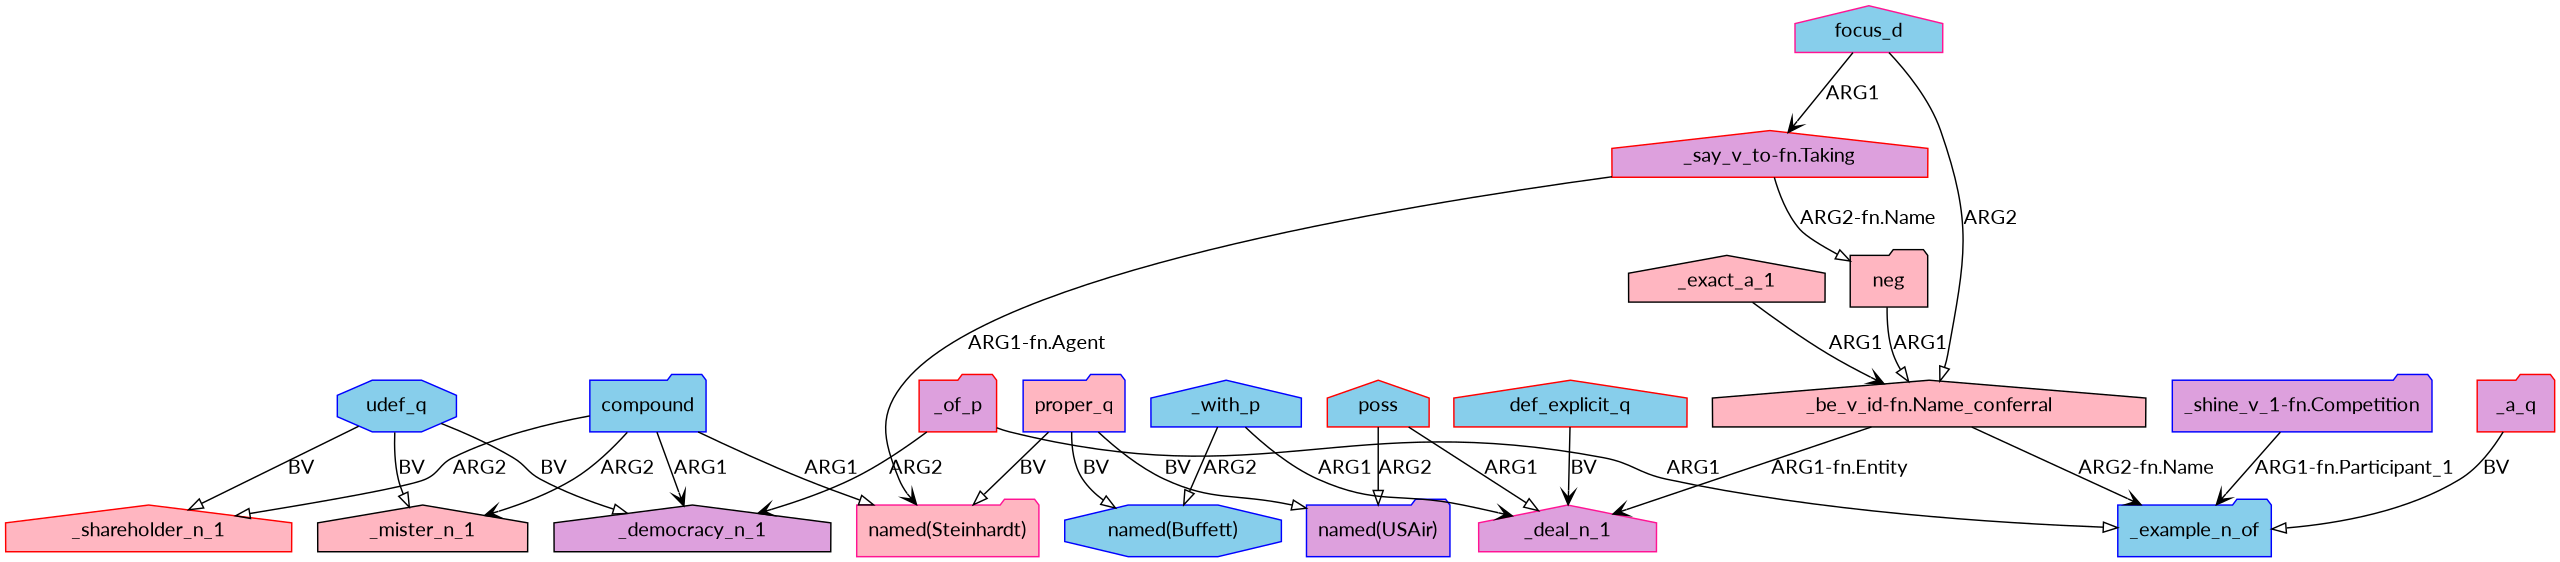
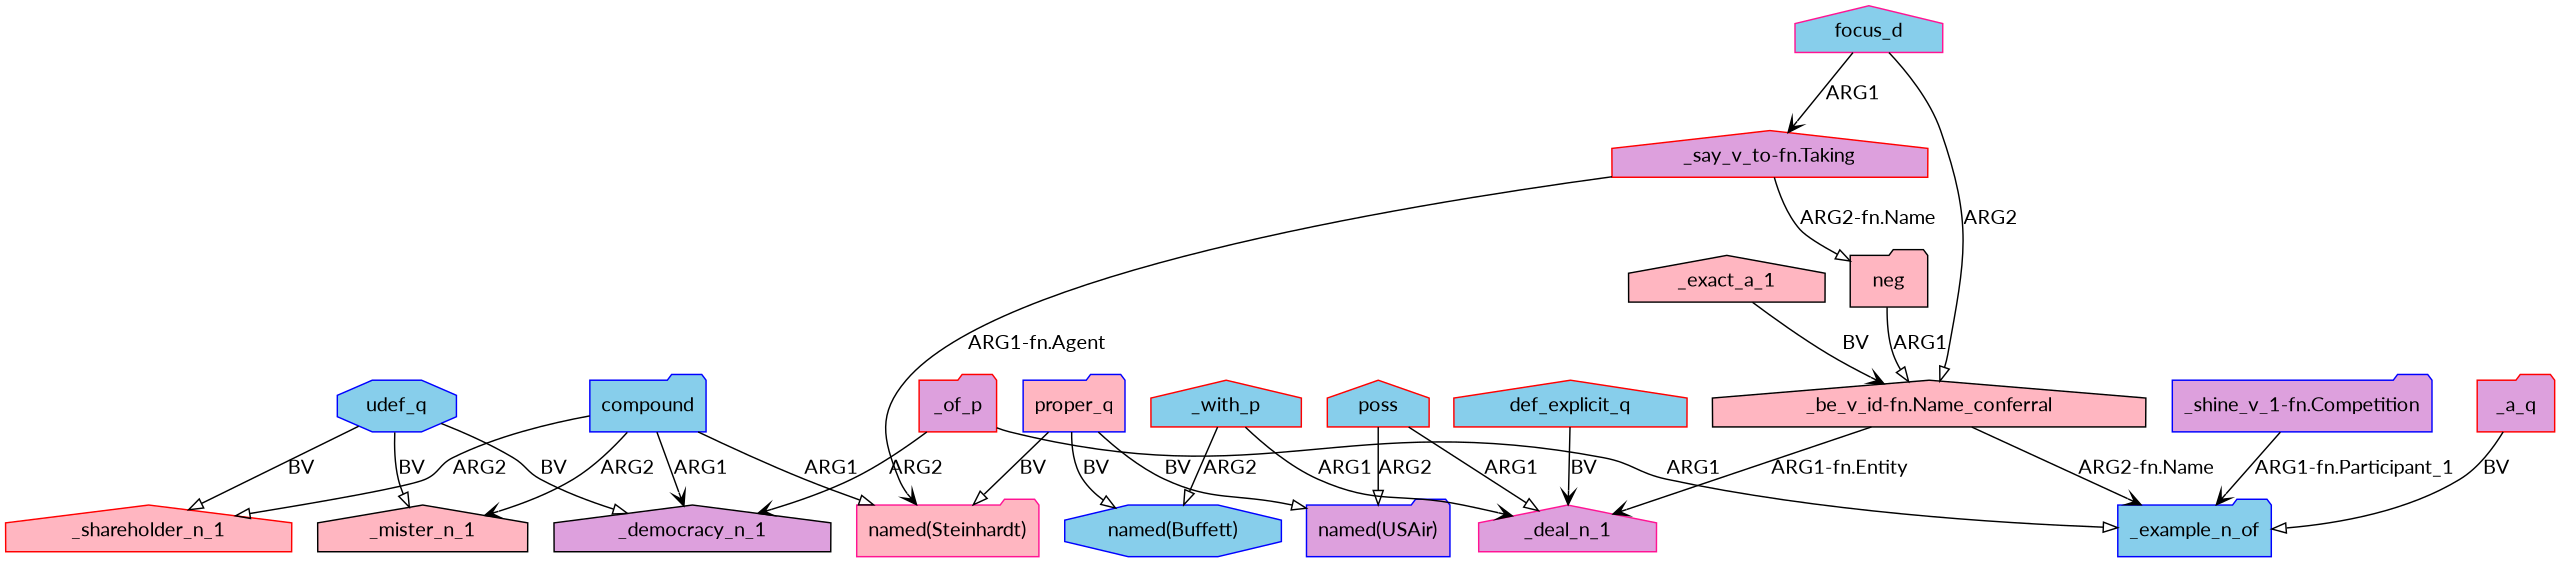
edge "_exact_a_1" -> "_be_v_id-fn.Name_conferral": label "ARG1" -> "BV"
node "_with_p": color blue -> red
